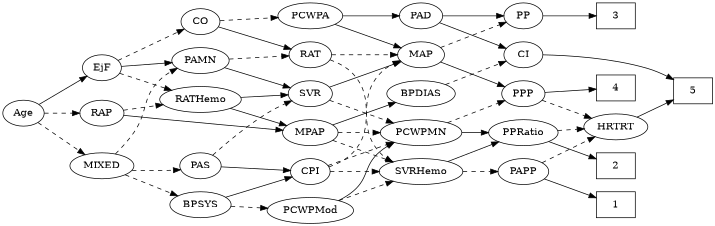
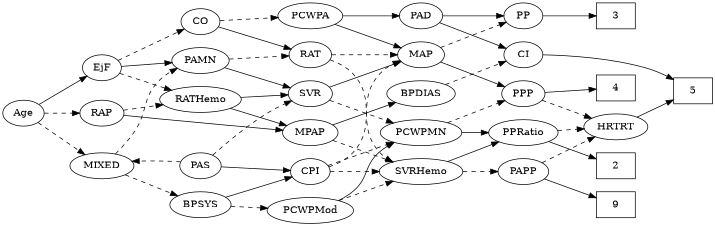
edge "MPAP" -> "PCWPMN": removed
edge "MIXED" -> "PAS": reversed
node "1": label "1" -> "9"
